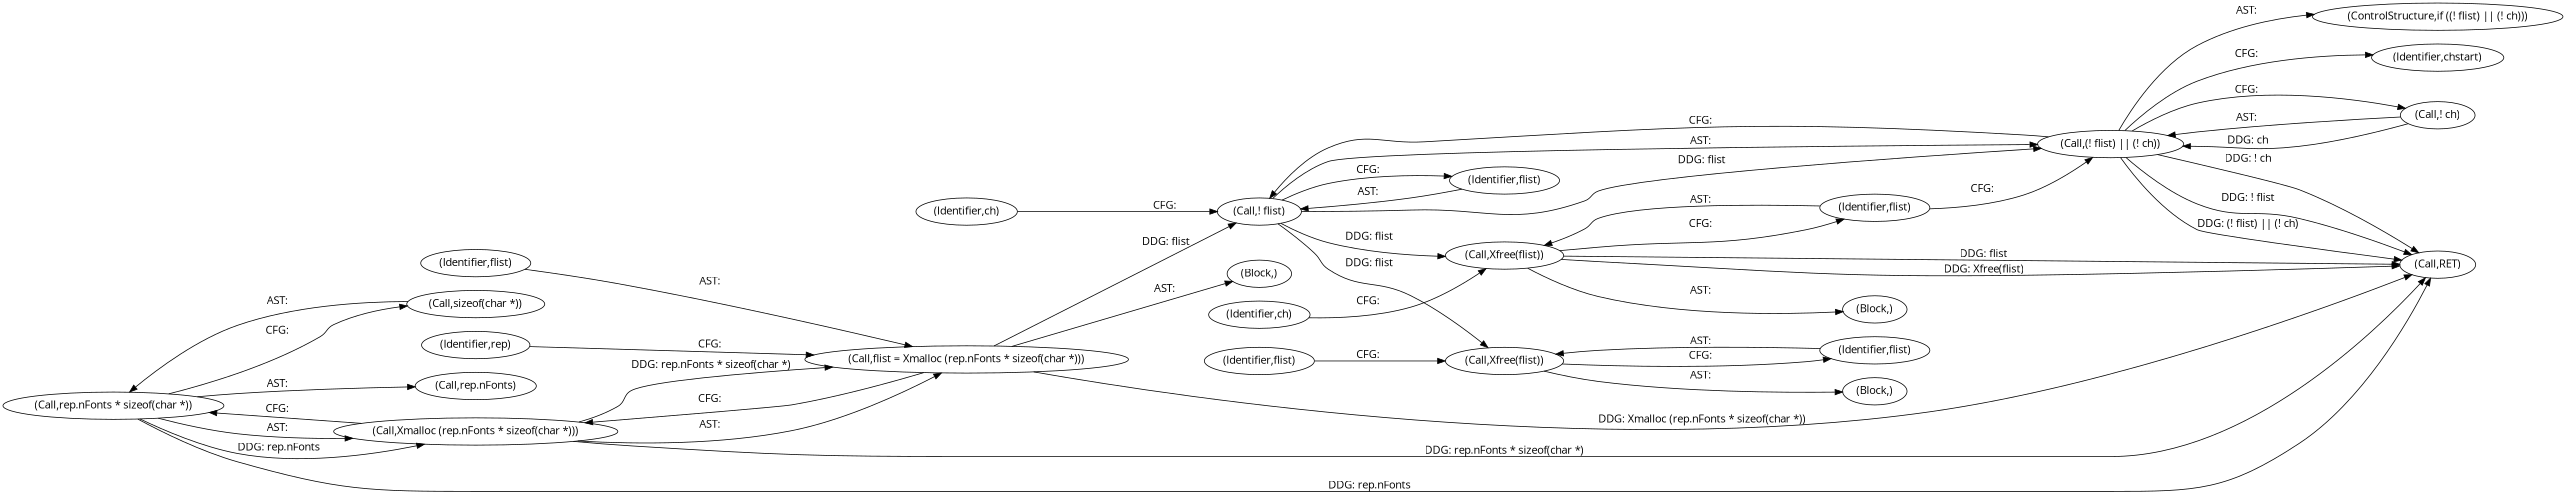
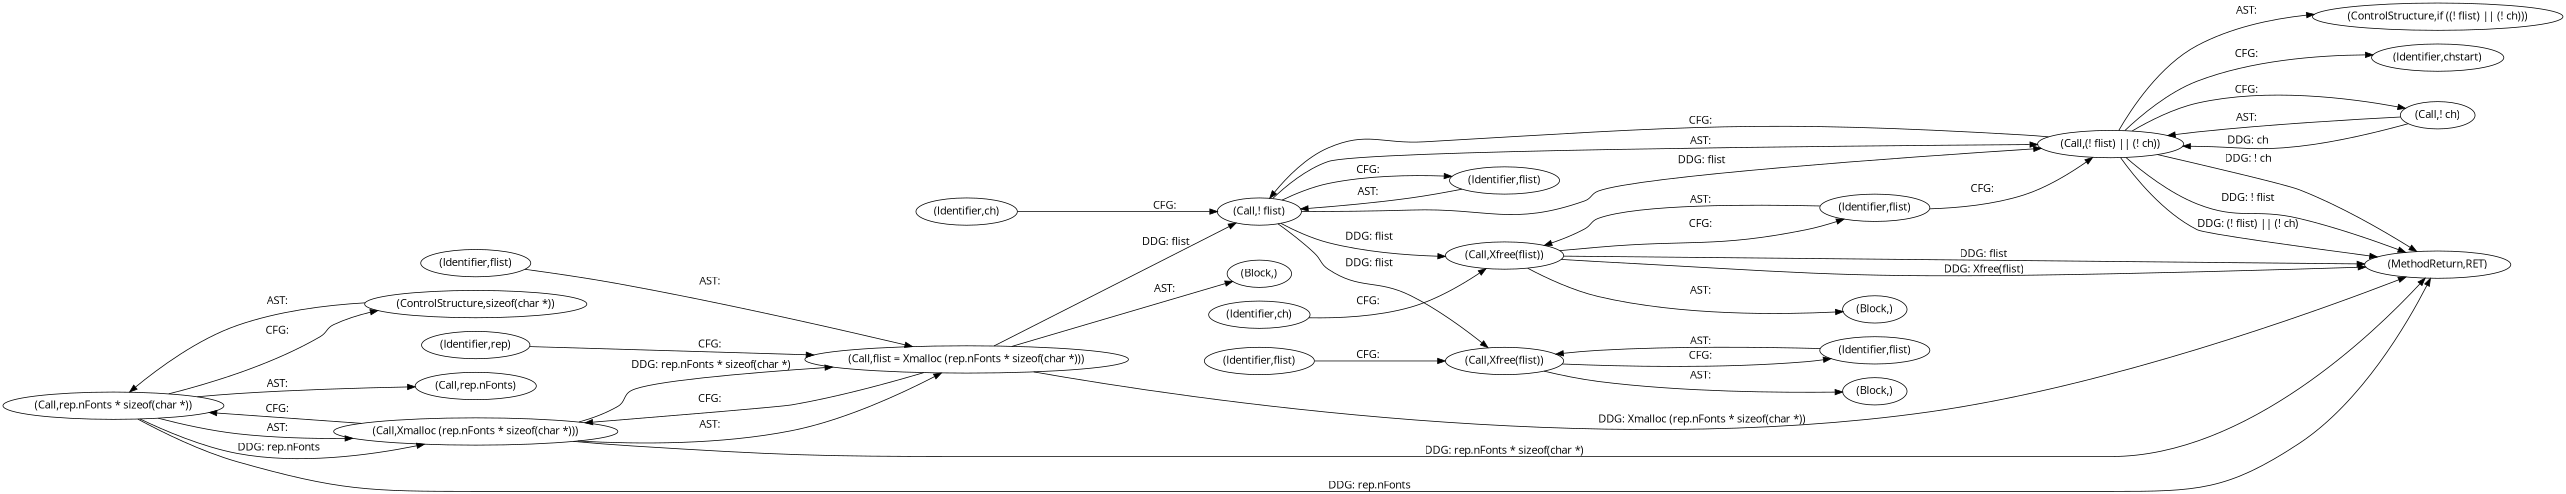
node "(Call,RET)": label "(Call,RET)" -> "(MethodReturn,RET)"
node "(Call,sizeof(char *))": label "(Call,sizeof(char *))" -> "(ControlStructure,sizeof(char *))"
